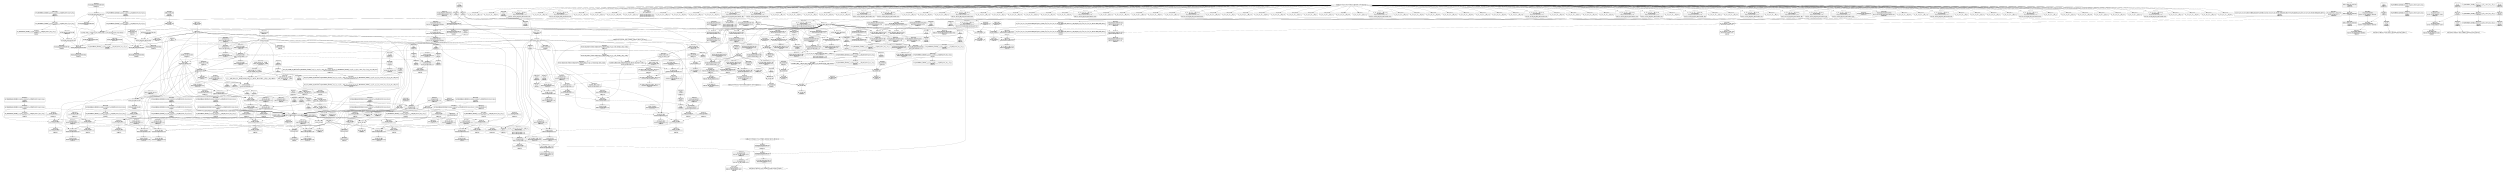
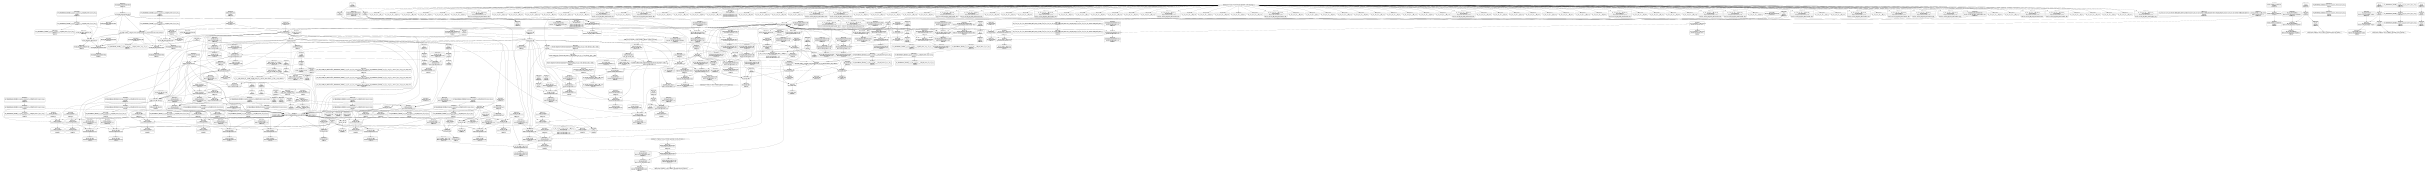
node "CE0x5084e10": added
